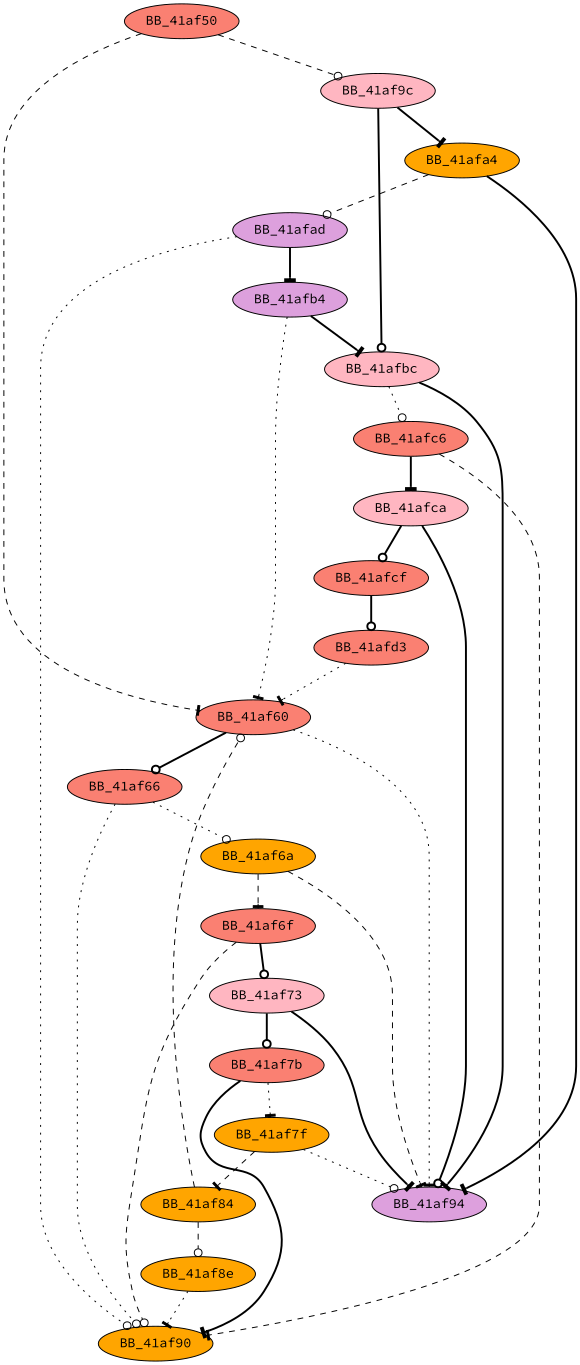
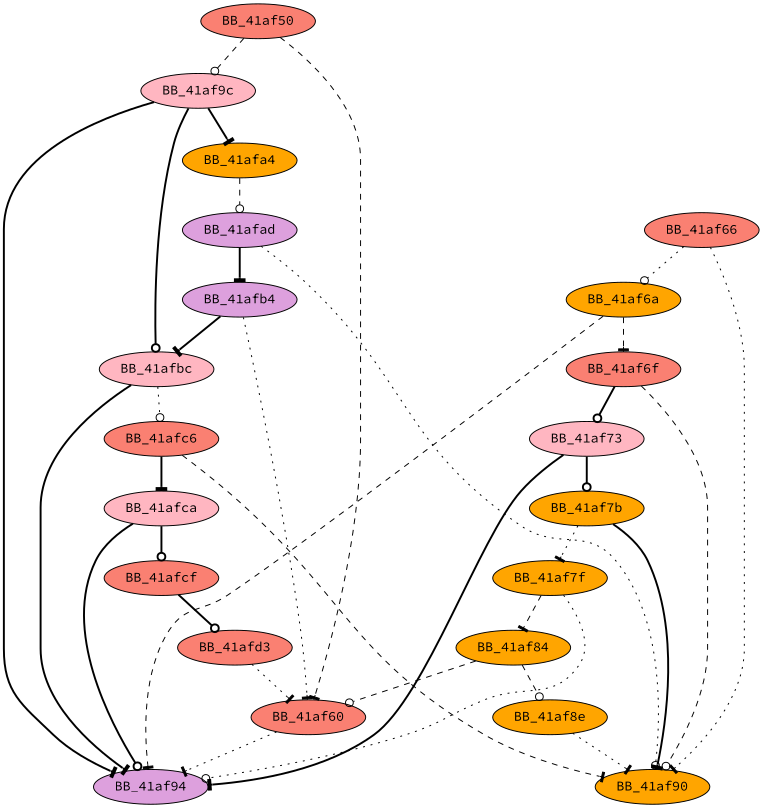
edge "BB_41afa4" -> "BB_41af94": now "BB_41af9c" -> "BB_41af94"
edge "BB_41af60" -> "BB_41af66": removed
node "BB_41af7b": fillcolor salmon -> orange
edge "BB_41af66" -> "BB_41af90": arrowhead odot -> tee
